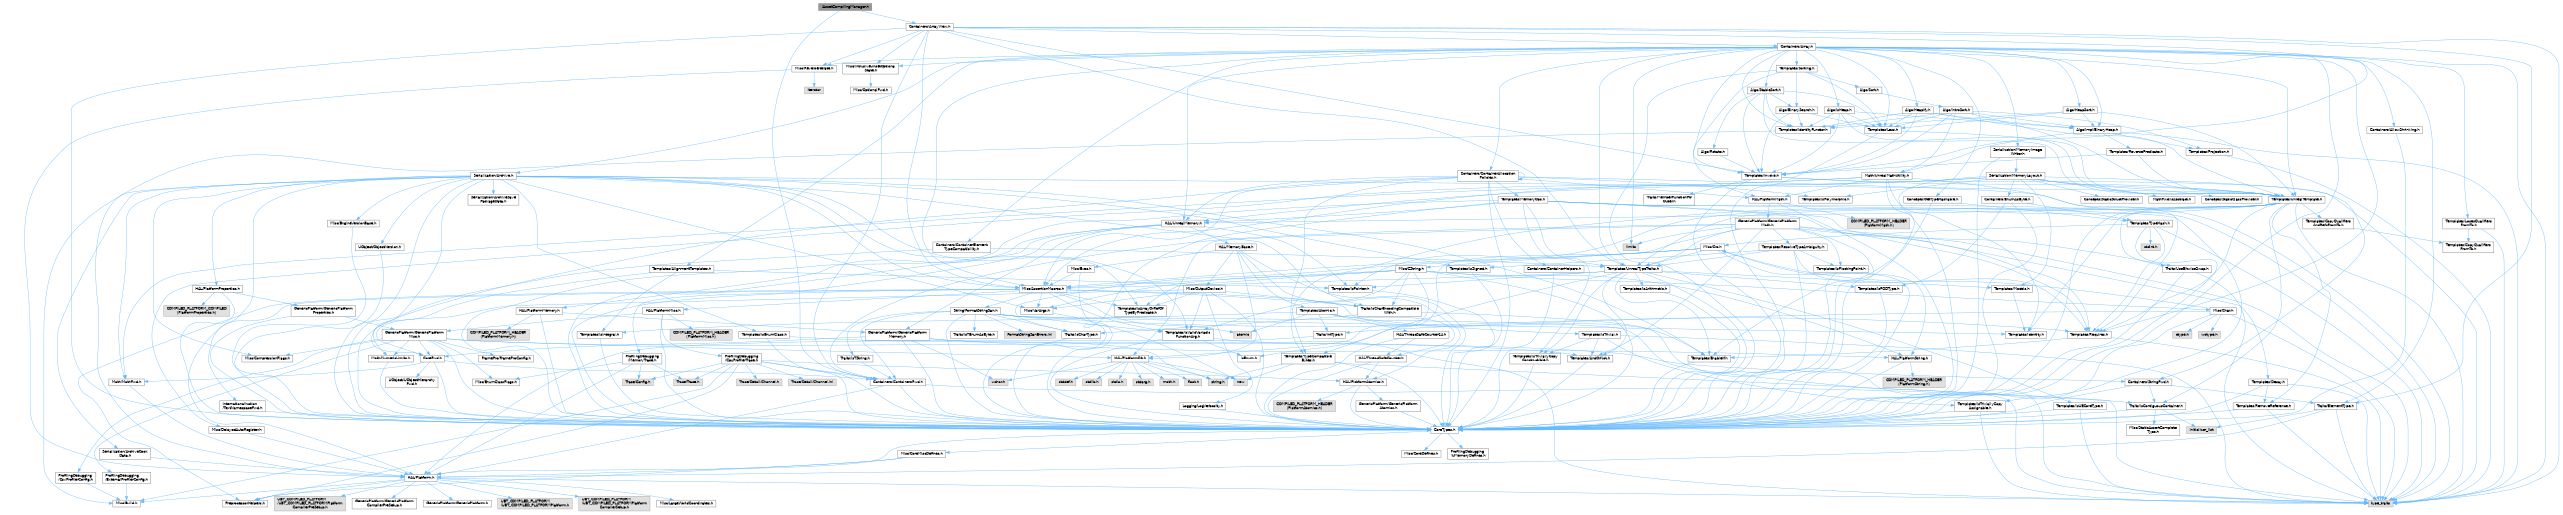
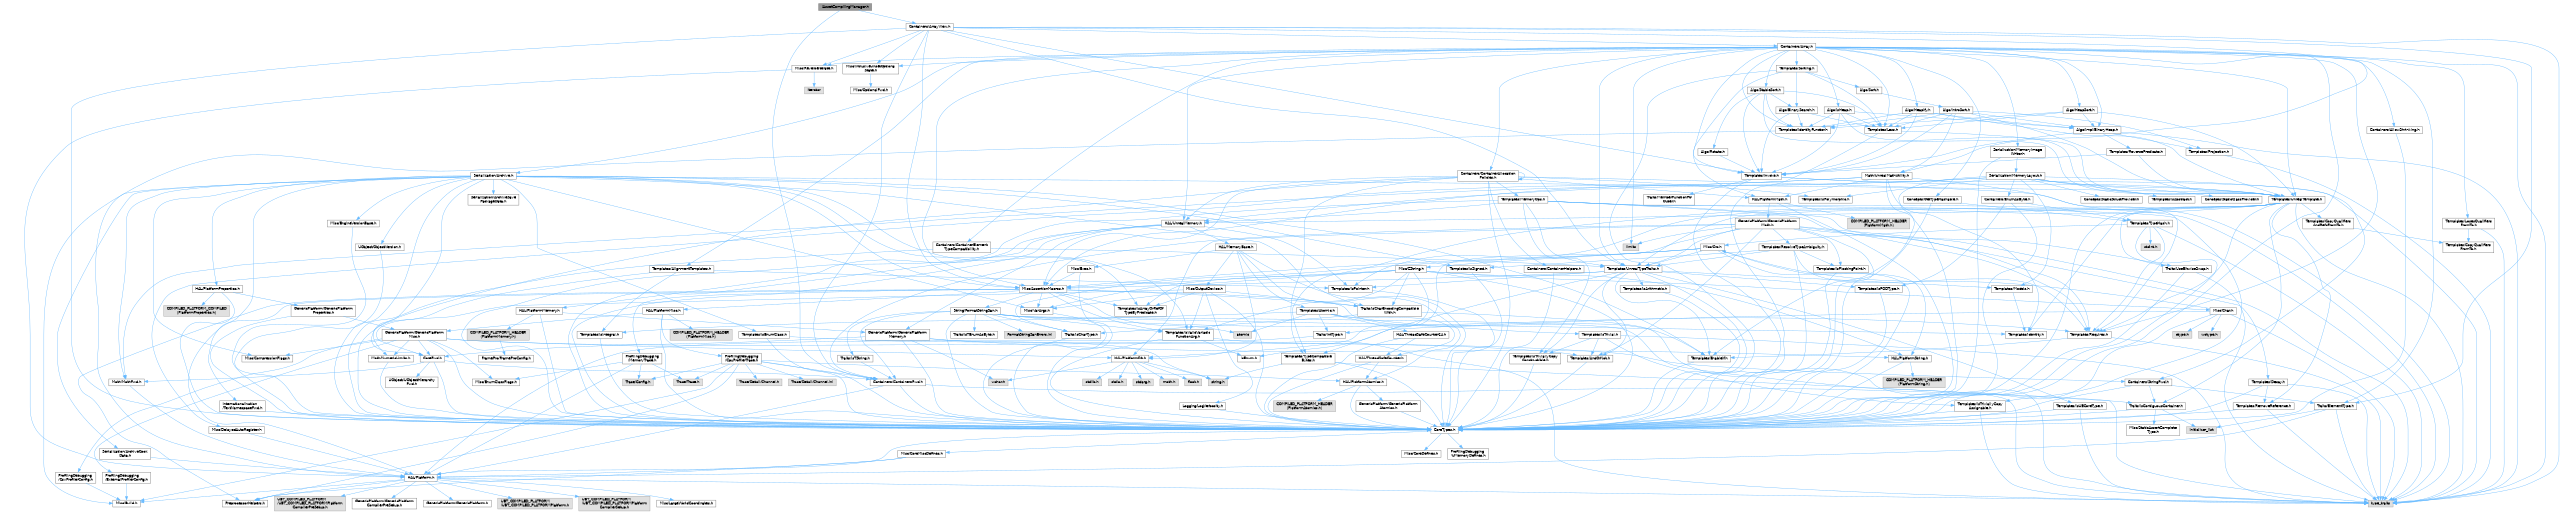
node "MathFwd/IsAbstract.h": label "MathFwd/IsAbstract.h" -> "Templates/IsAbstract.h"
edge "GenericPlatform/GenericPlatform Misc.h" -> "FramePro/FrameProConfig.h": now "COMPILED_PLATFORM_HEADER (PlatformMemory.h)" -> "FramePro/FrameProConfig.h"
node "stddef.h": removed
node "new": removed
